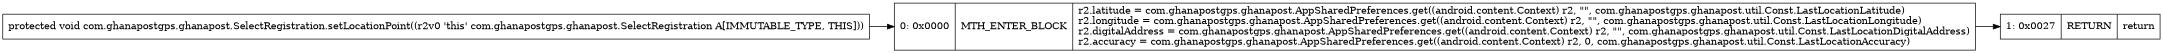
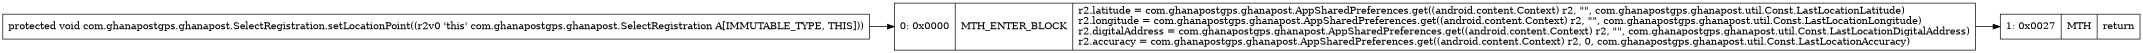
node "1: 0x0027": text "RETURN" -> "MTH"
